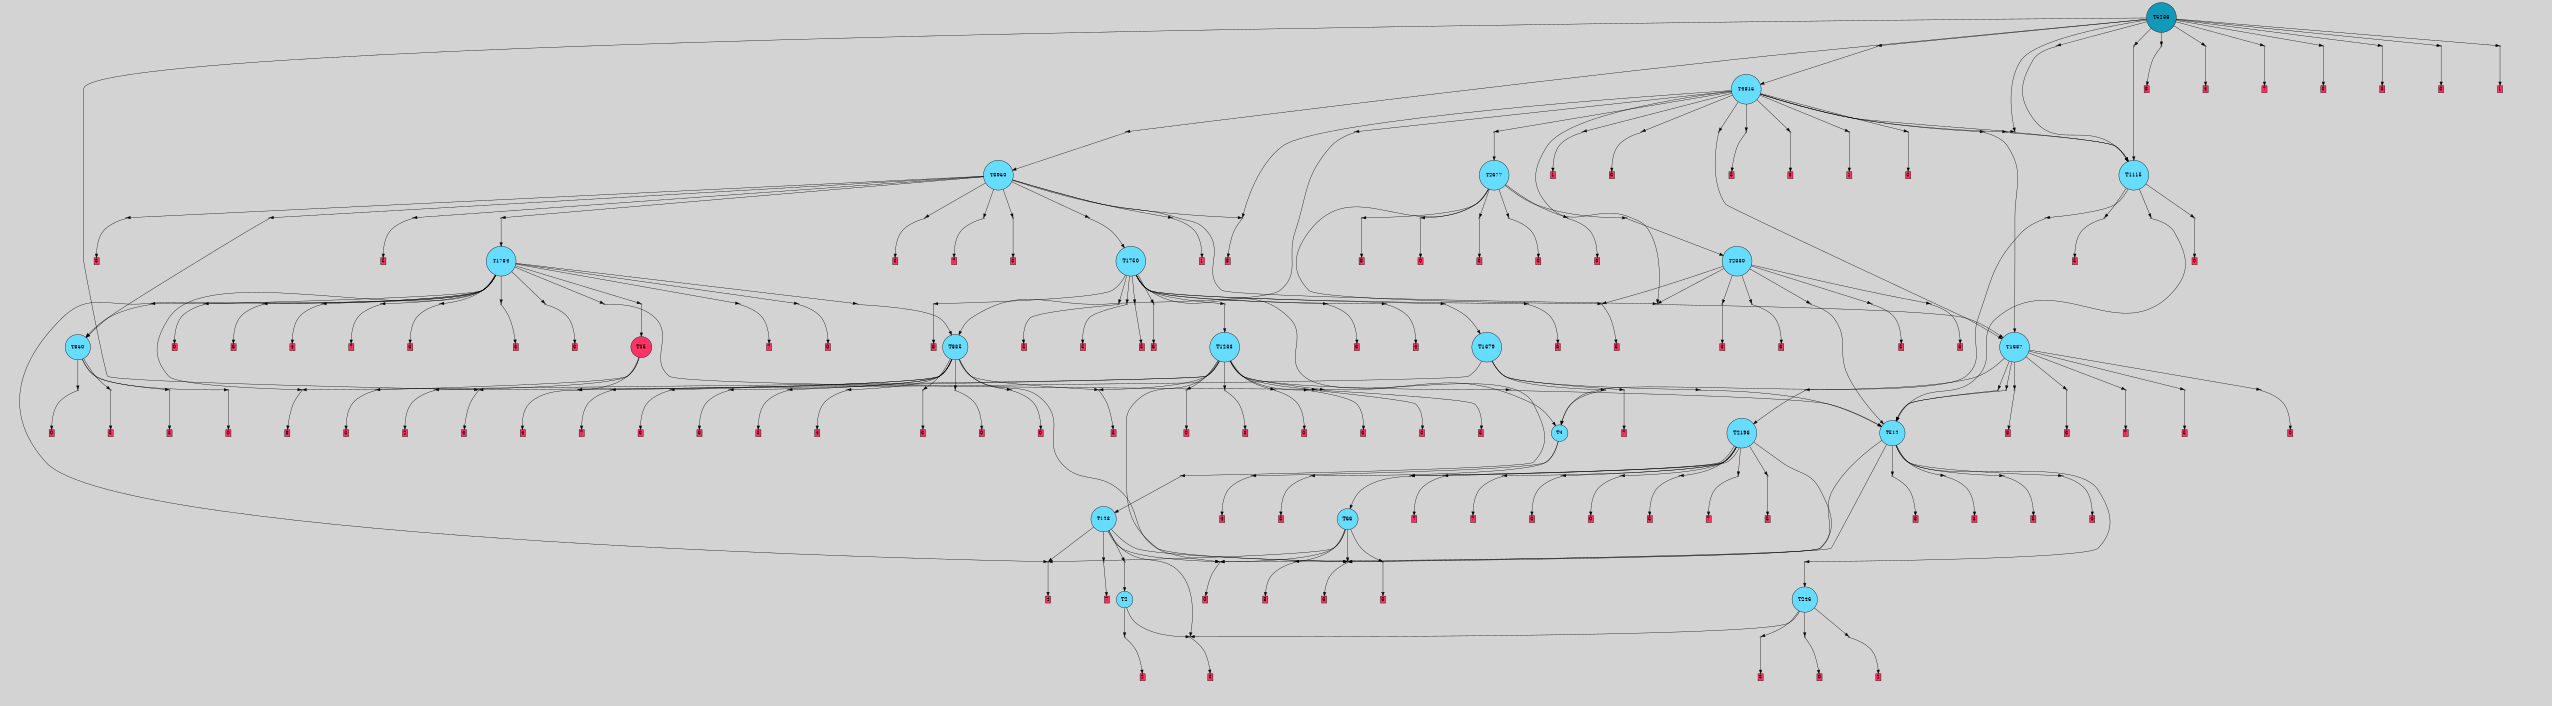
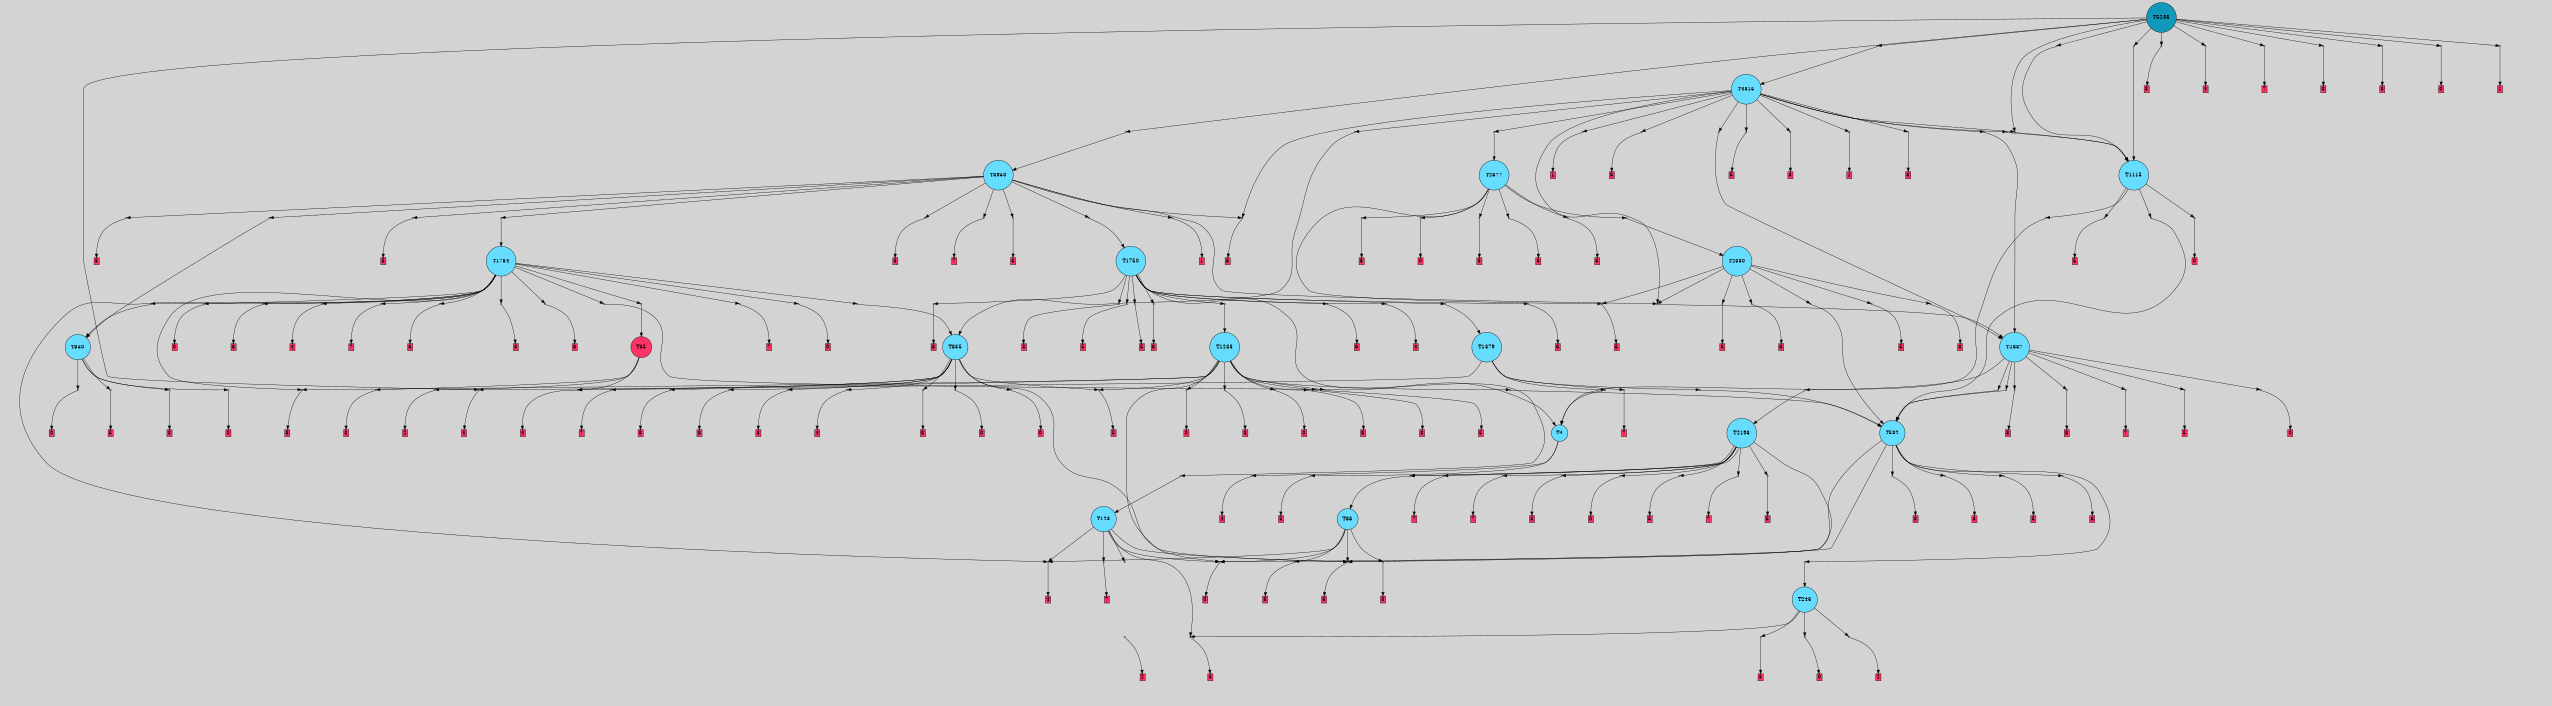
node "T512": label "T512" -> "T582"
node "T2": removed
